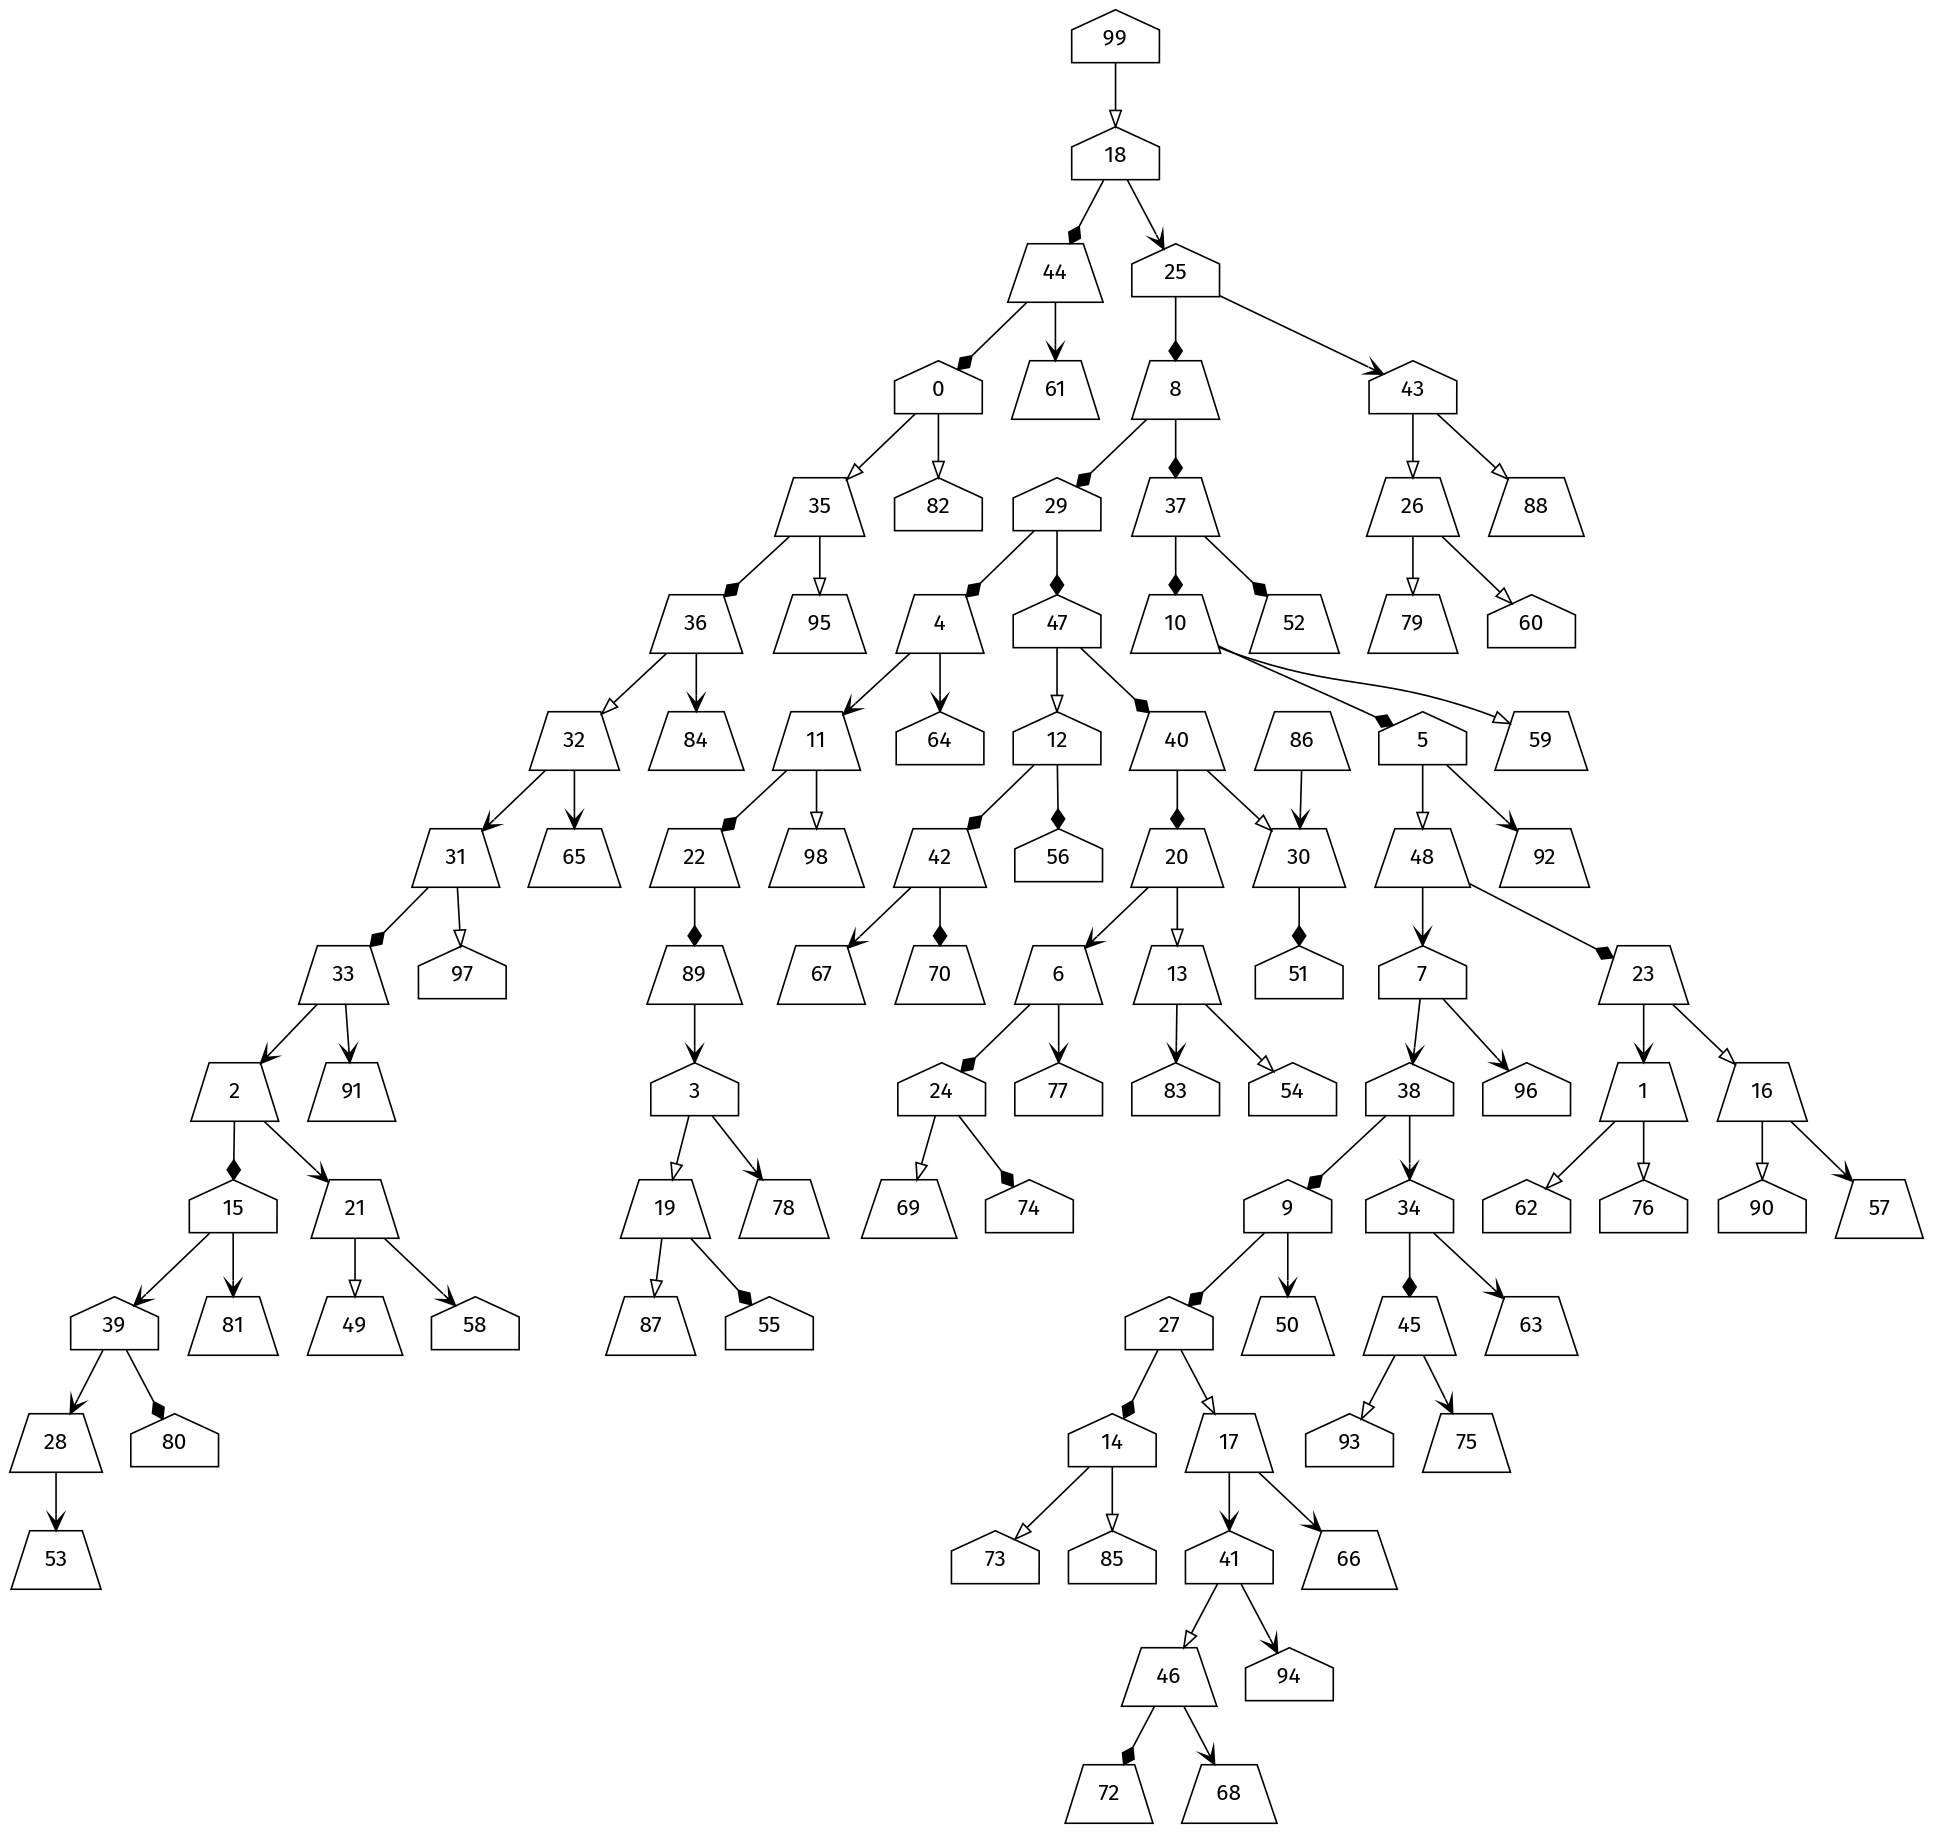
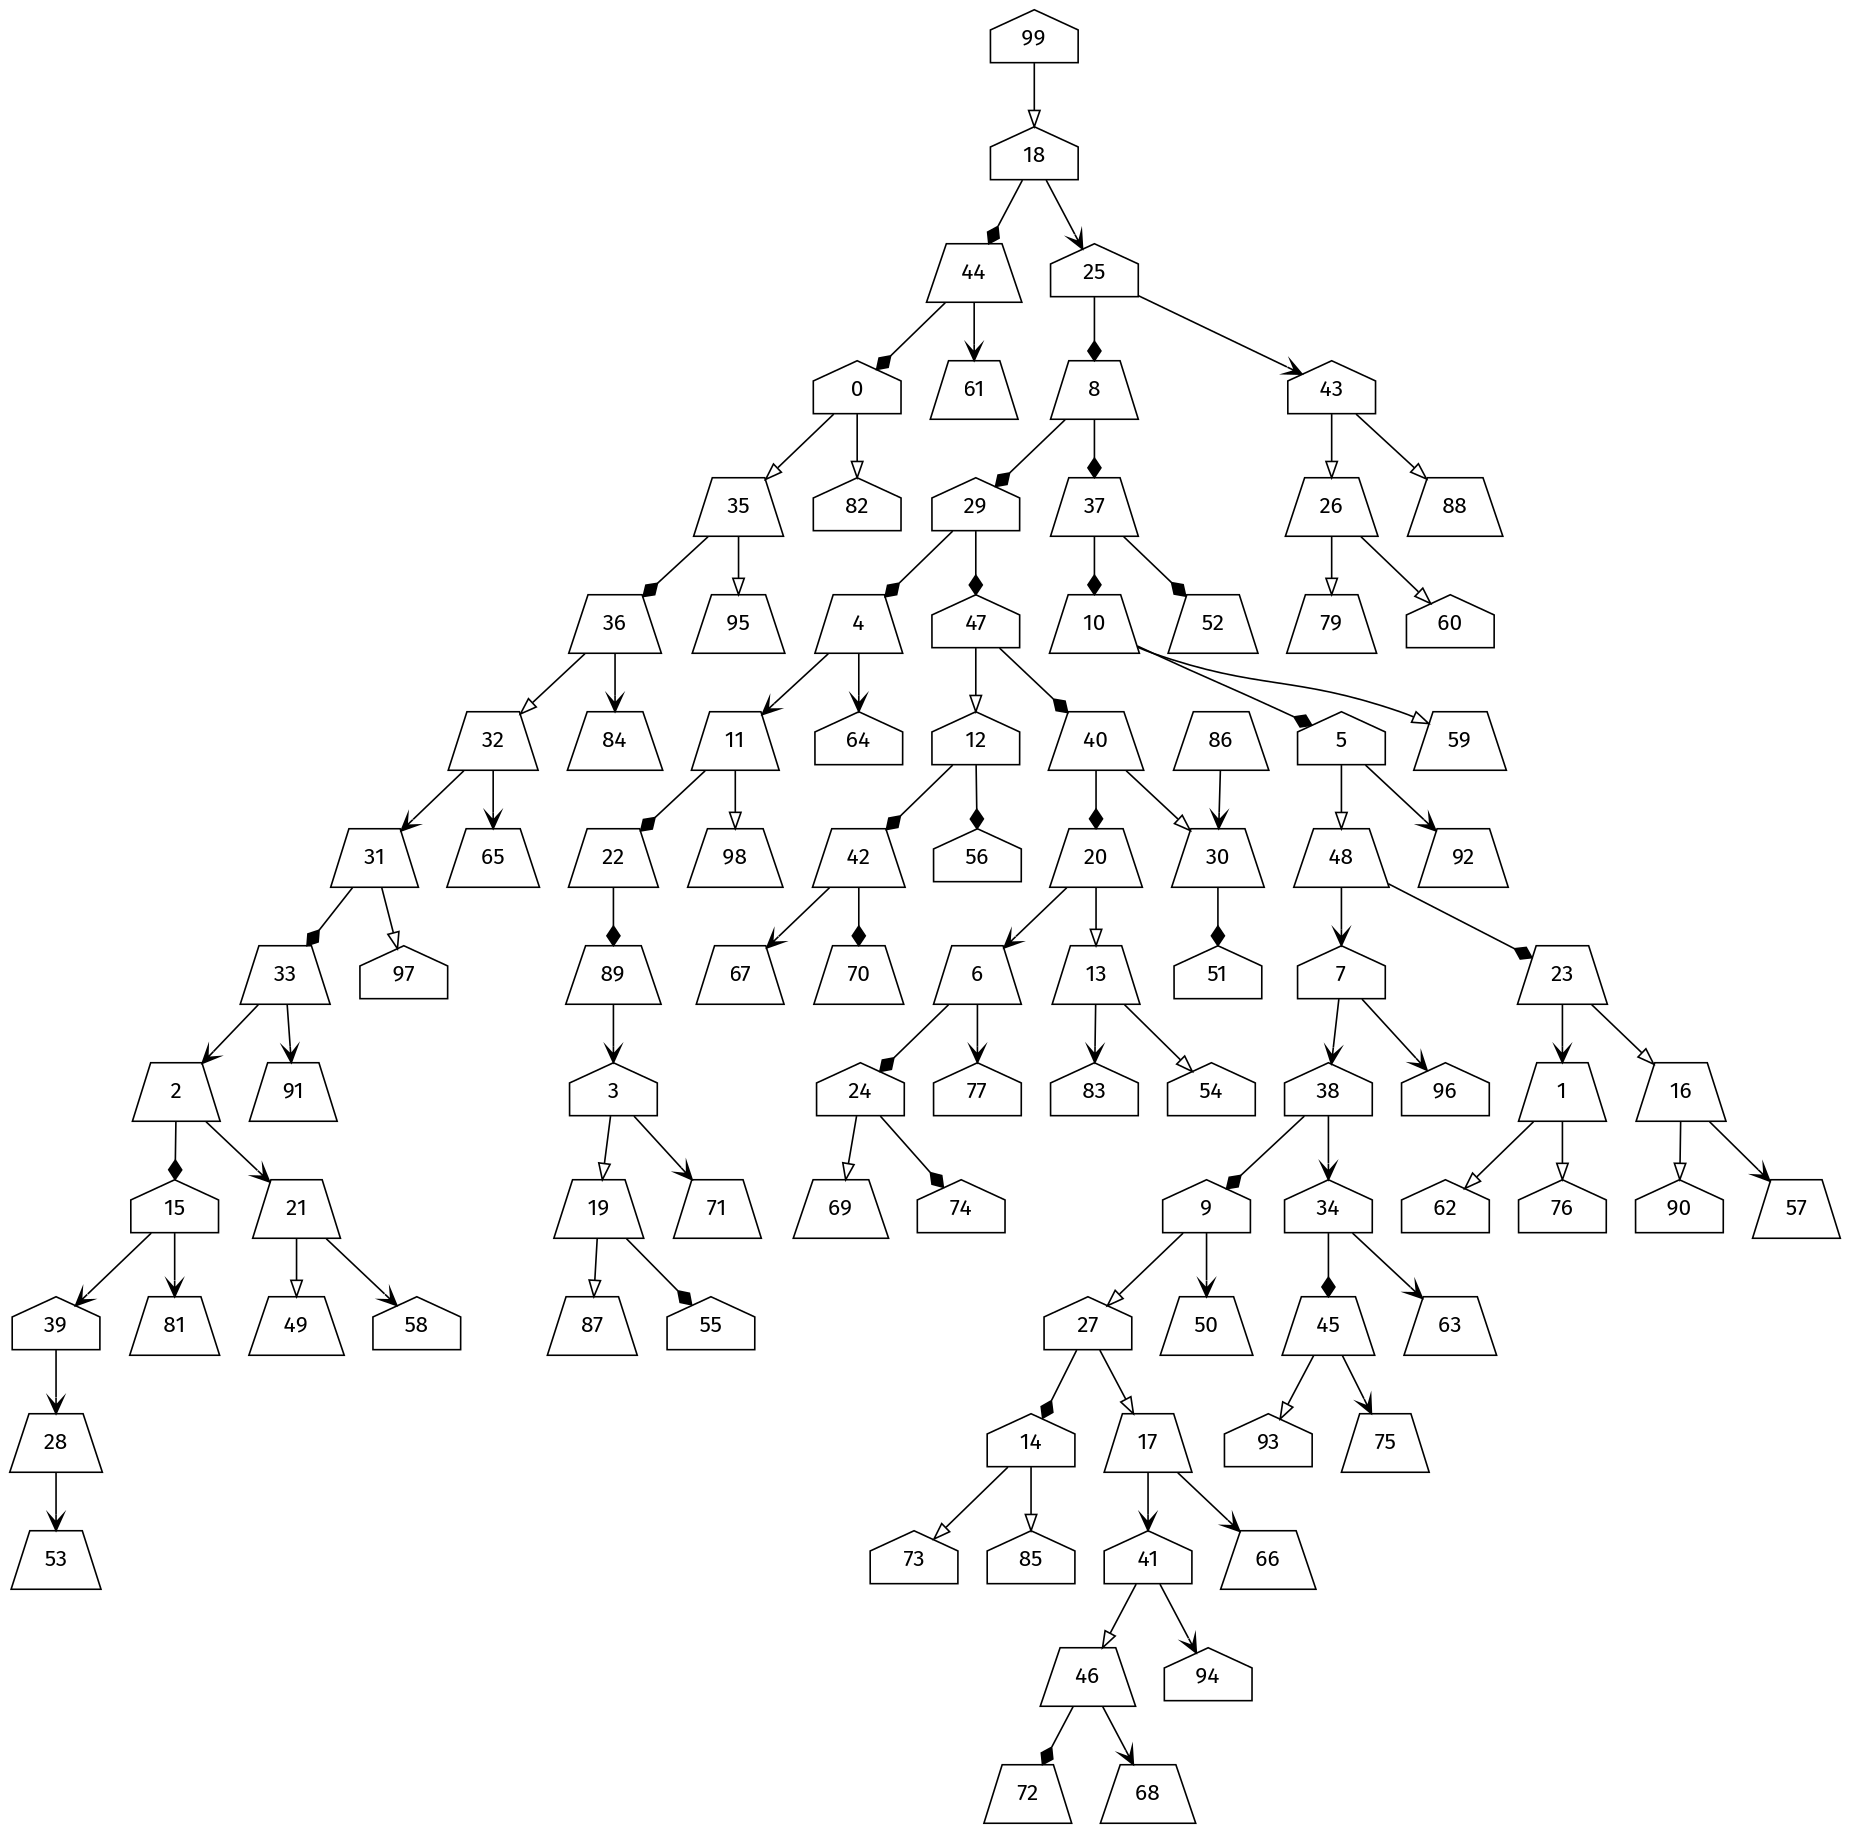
node "78": label "78" -> "71"
edge "9" -> "27": arrowhead diamond -> onormal
node "80": removed
